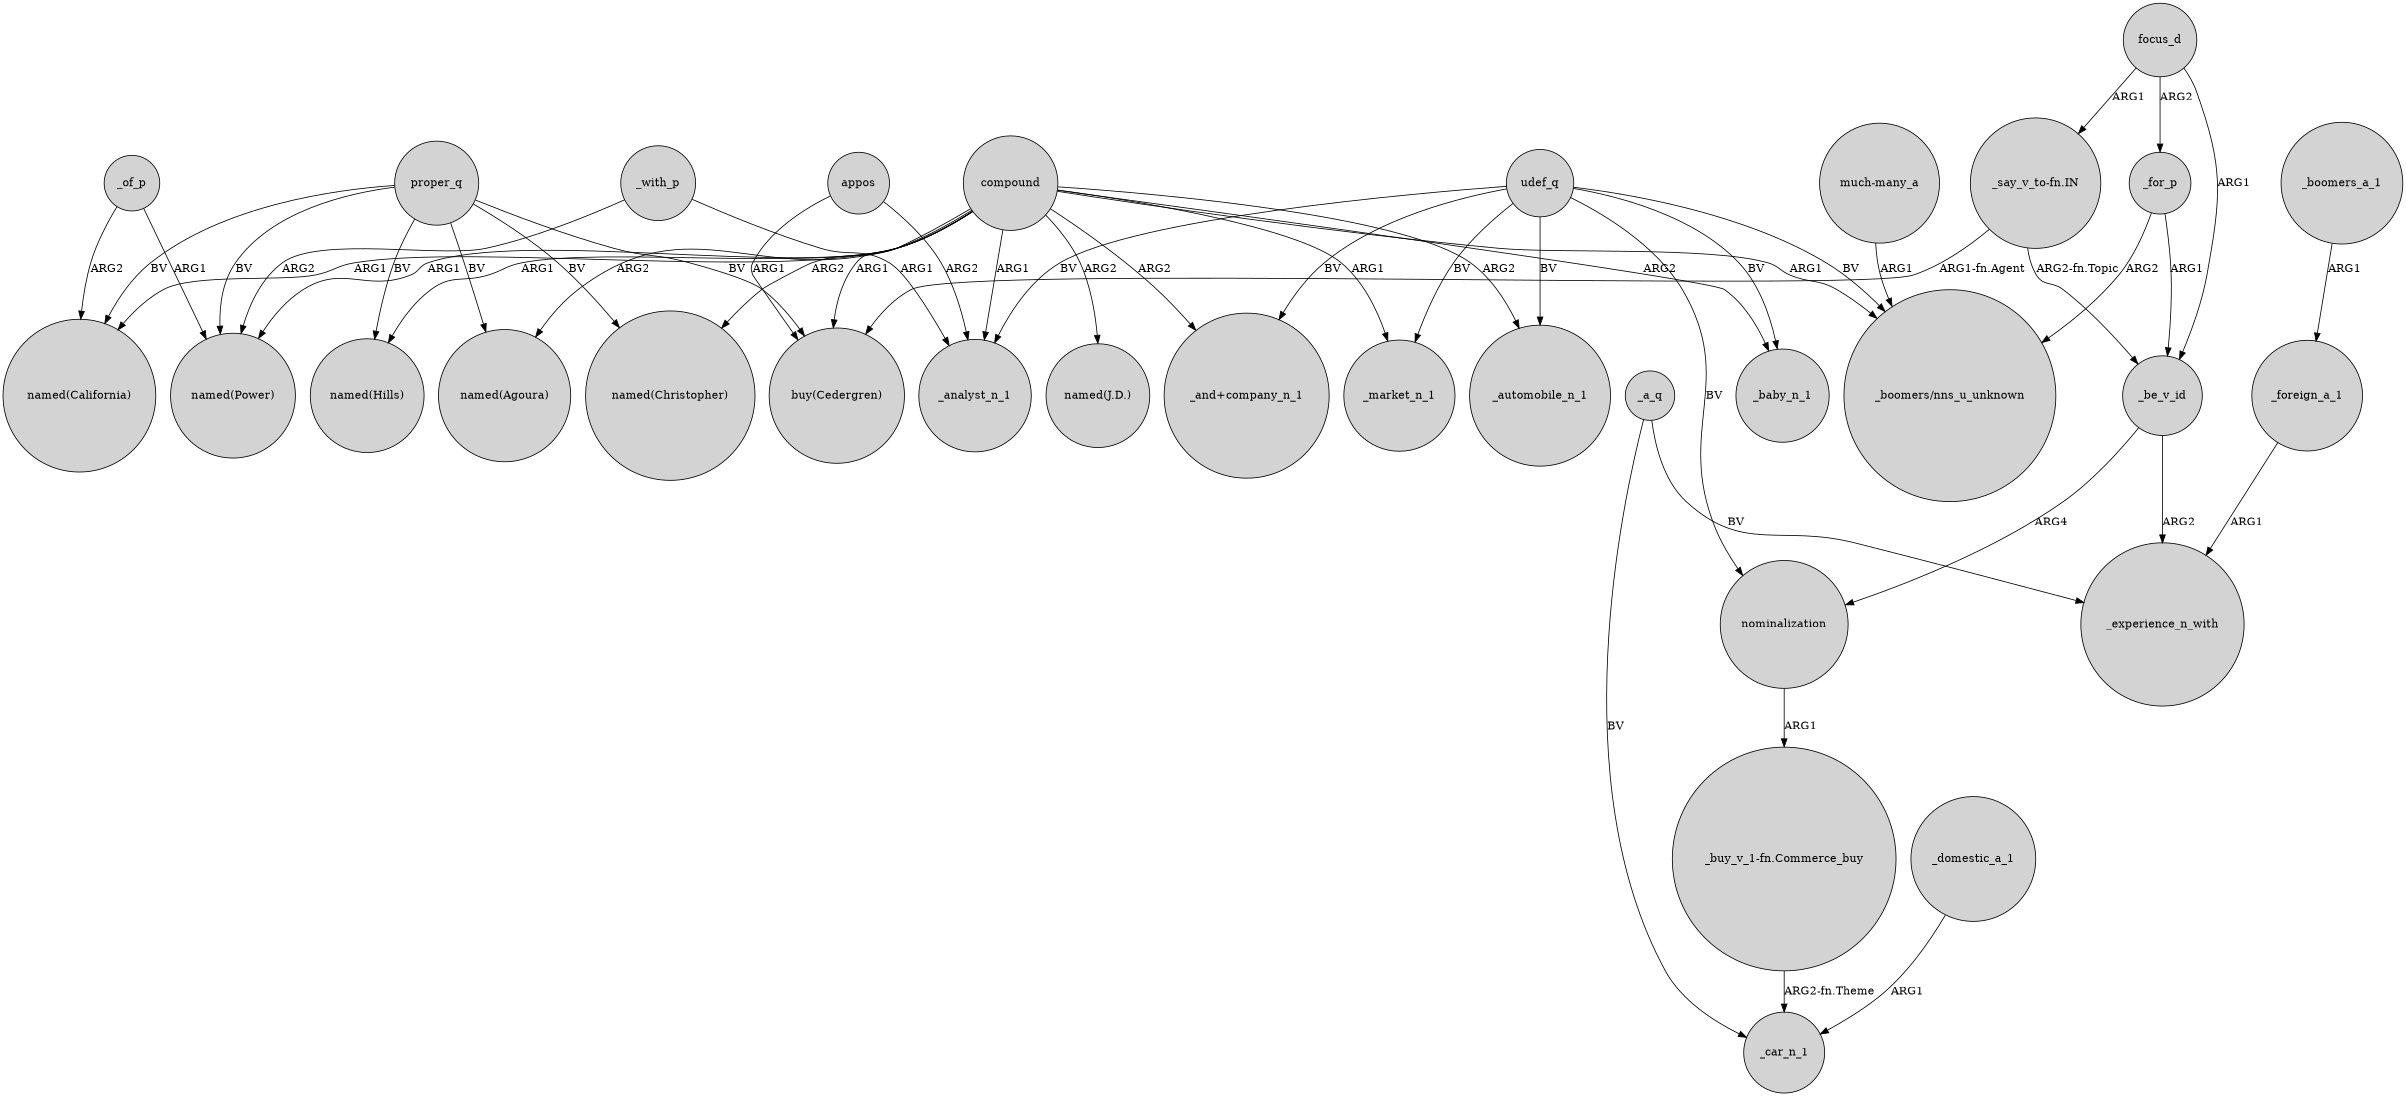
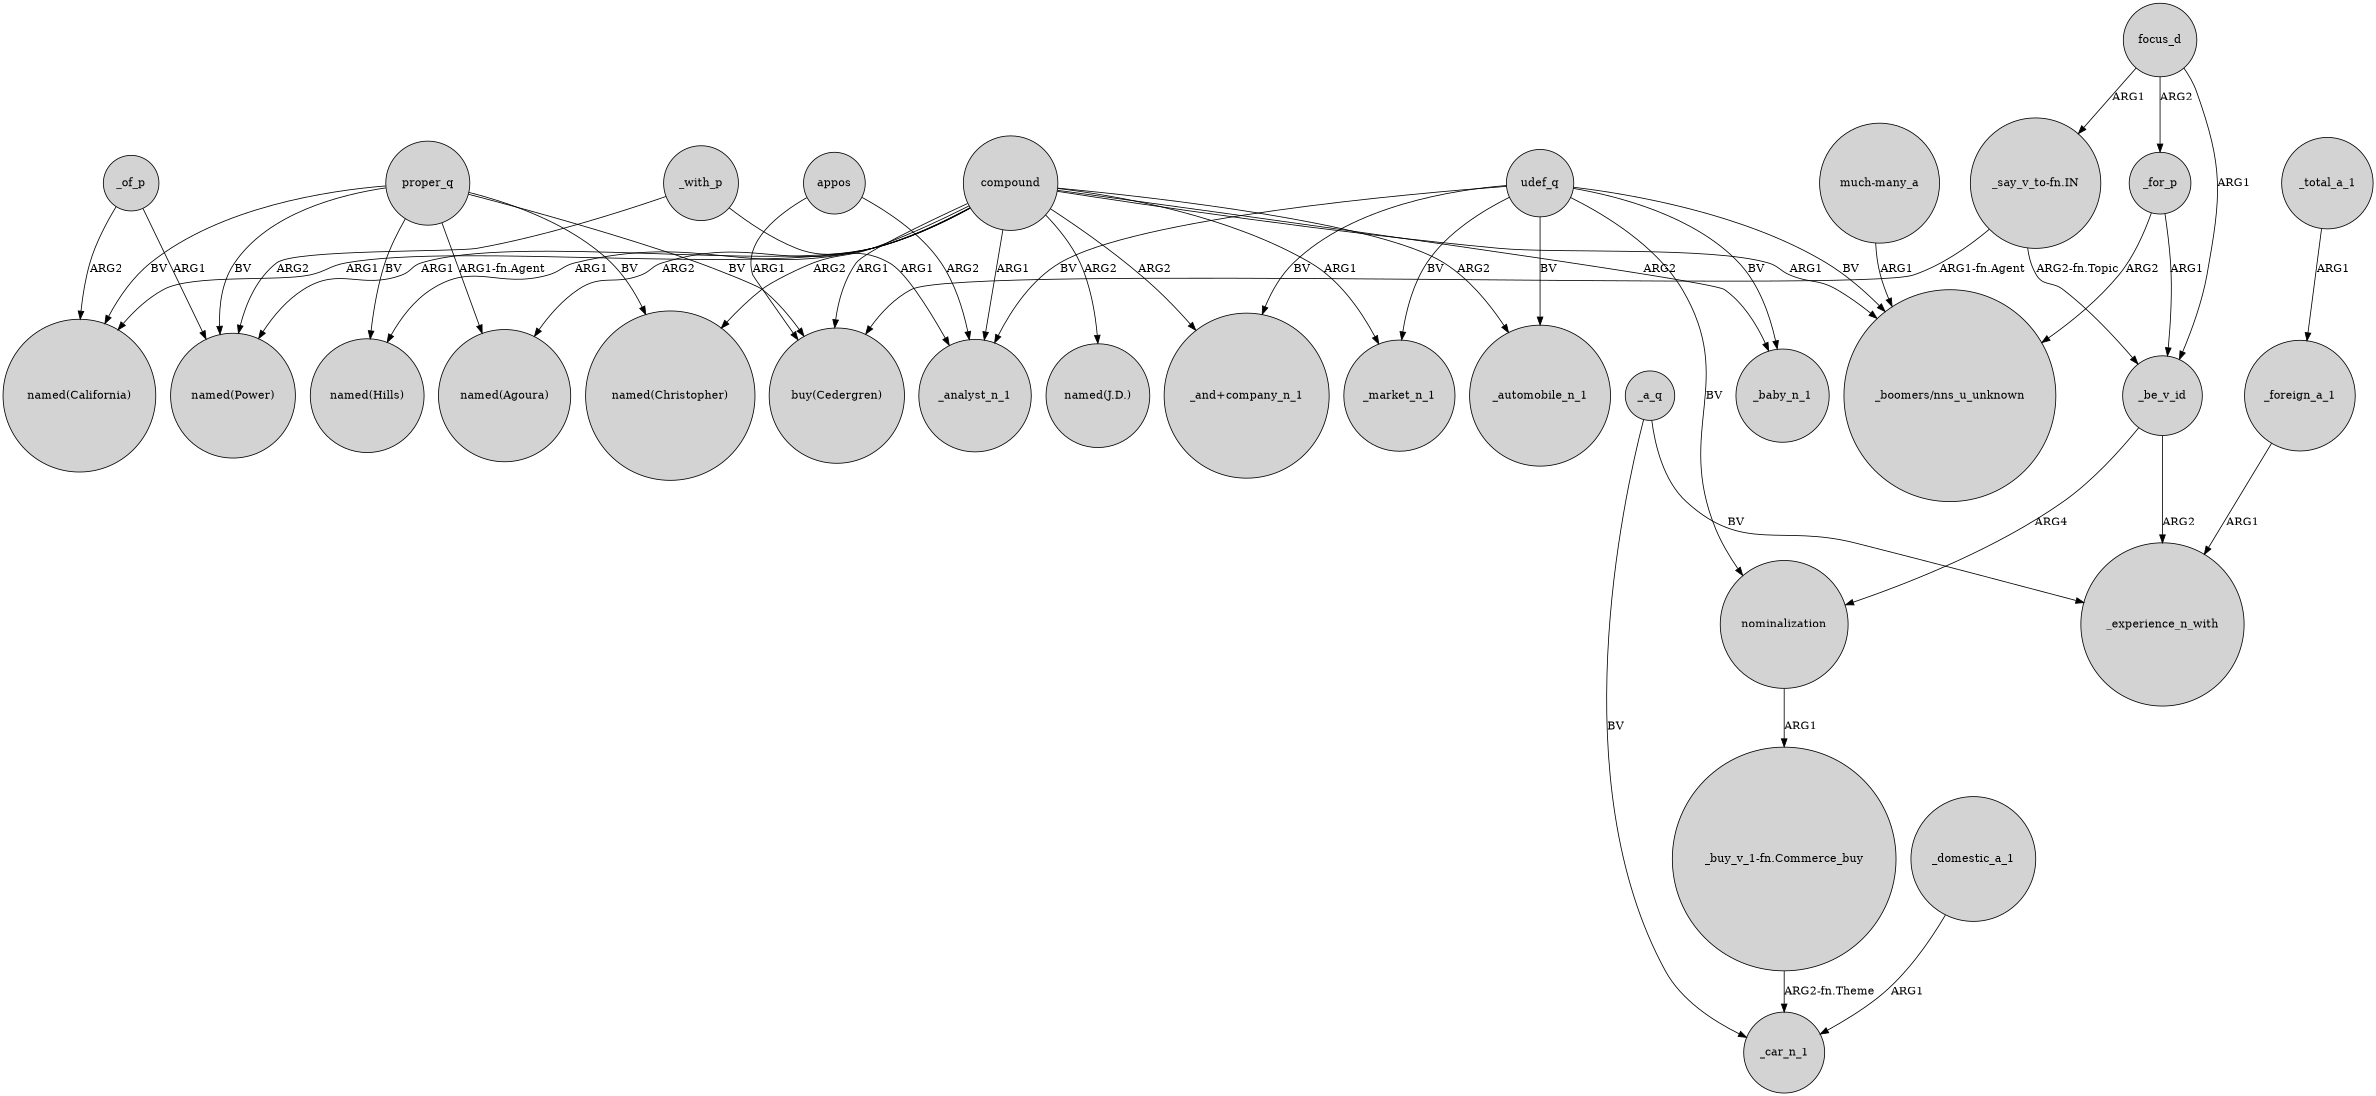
node "_boomers_a_1": label "_boomers_a_1" -> "_total_a_1"
edge "proper_q" -> "named(Agoura)": label "BV" -> "ARG1-fn.Agent"
